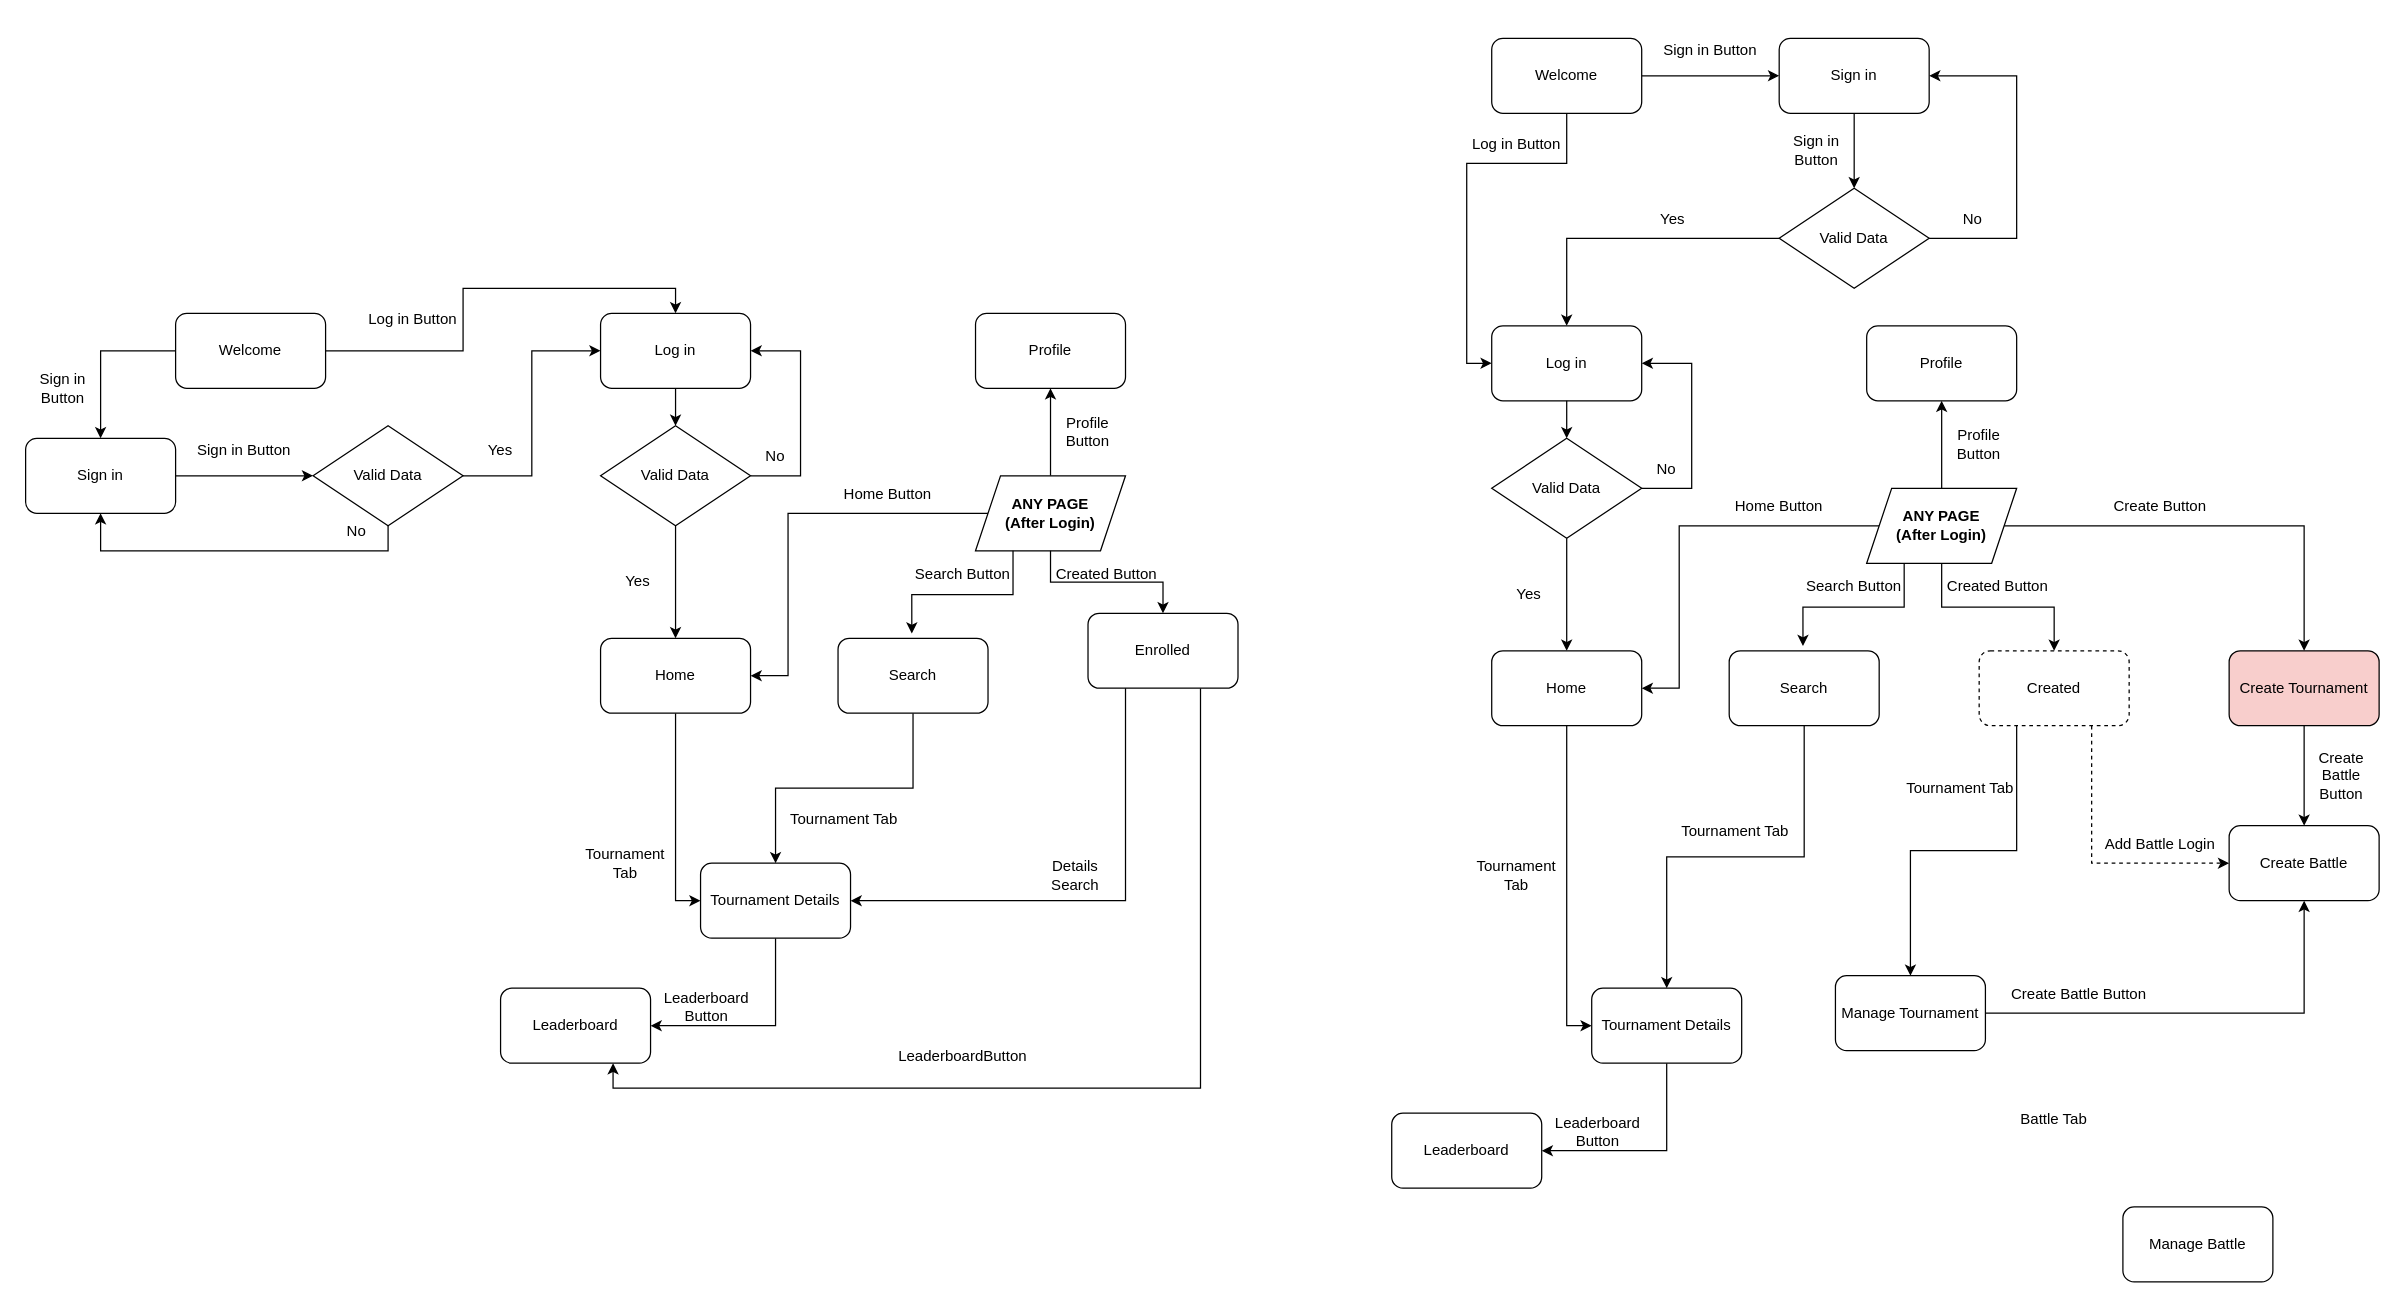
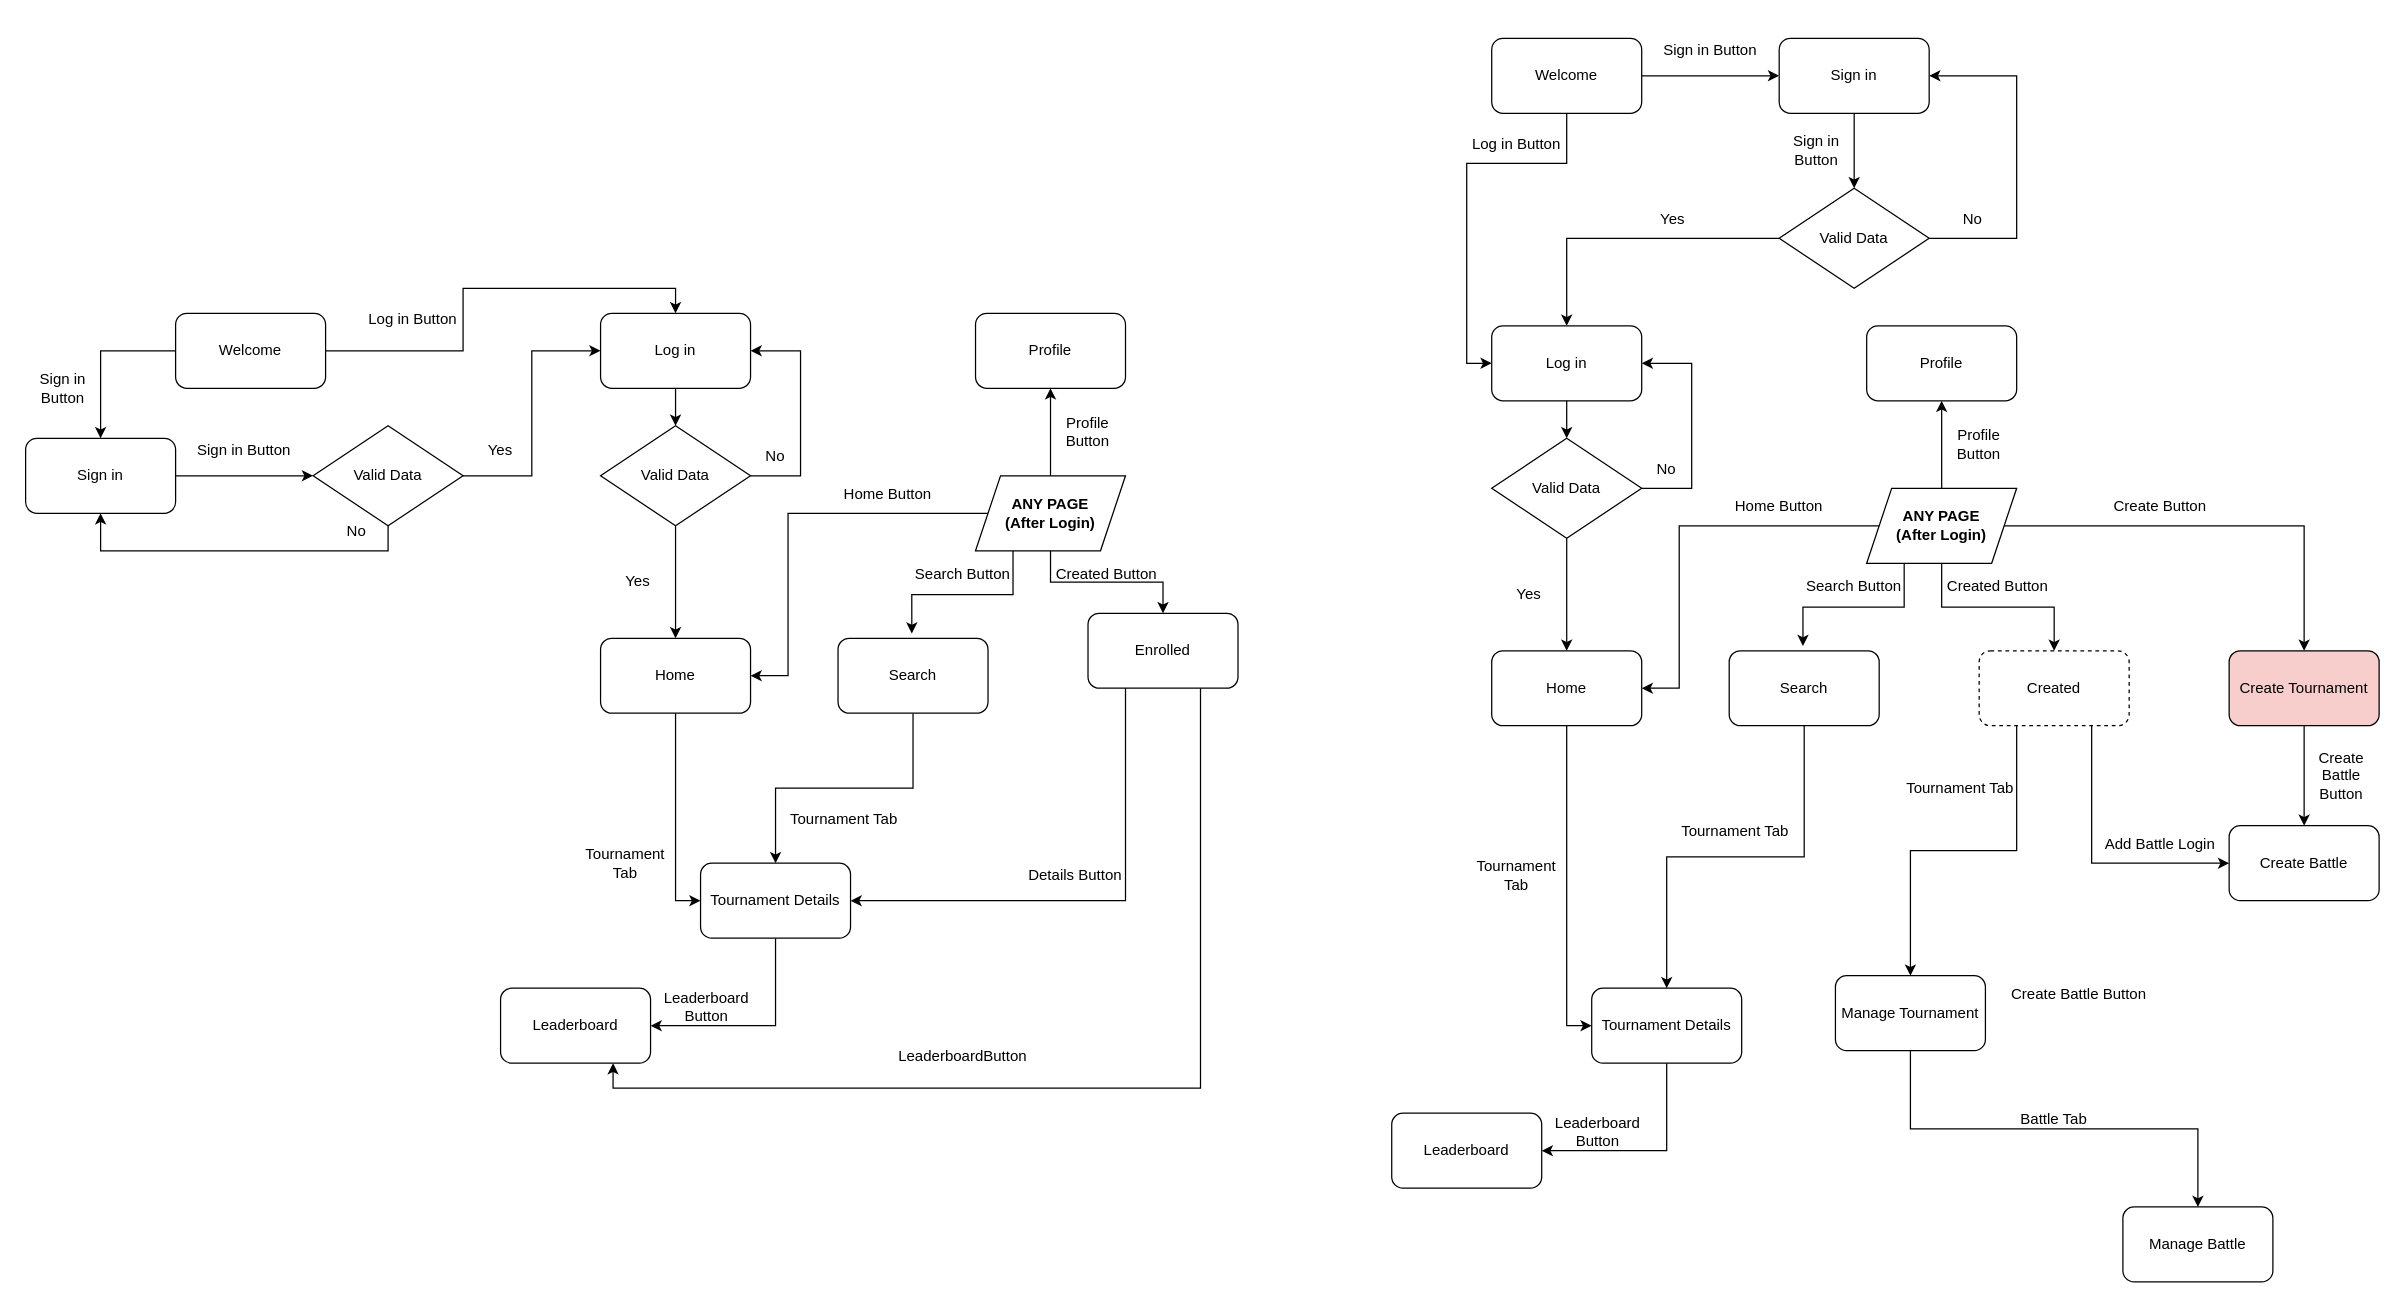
edge "Created" -> "Create Battle": style dashed -> solid
node "Details Search": label "Details Search" -> "Details Button"
edge "Manage Tournament" -> "Create Battle": removed
edge "Manage Tournament" -> "Manage Battle": added
